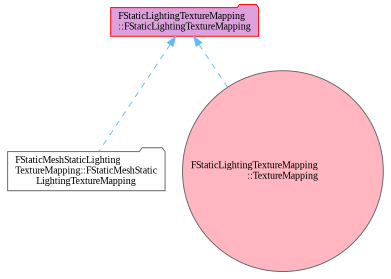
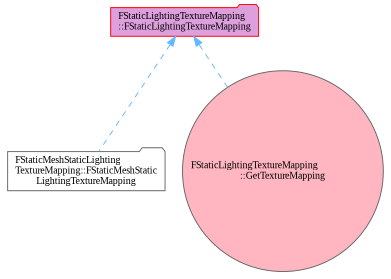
node "FStaticLightingTextureMapping ::TextureMapping": label "FStaticLightingTextureMapping ::TextureMapping" -> "FStaticLightingTextureMapping ::GetTextureMapping"
